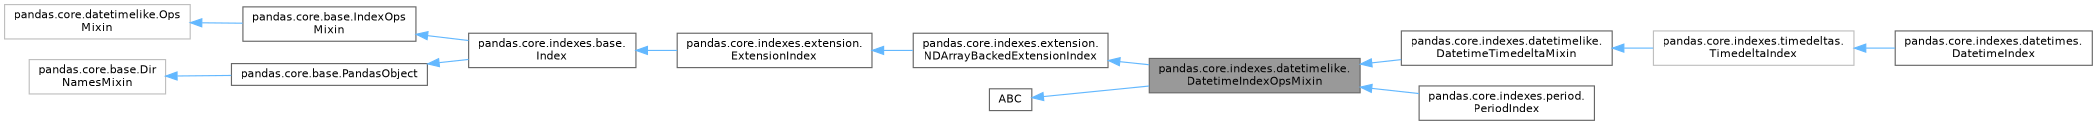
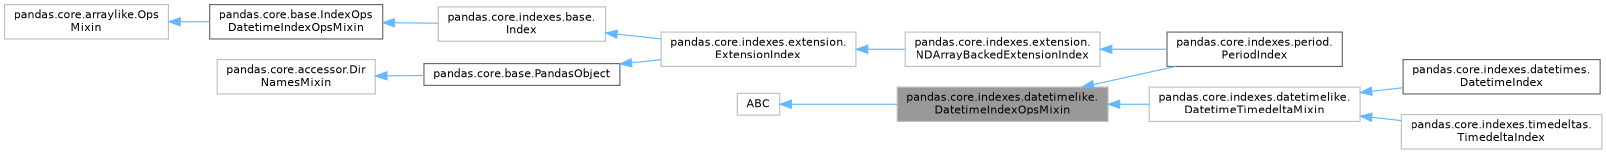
node "pandas.core.datetimelike.Ops Mixin": label "pandas.core.datetimelike.Ops Mixin" -> "pandas.core.arraylike.Ops Mixin"
node "pandas.core.base.IndexOps Mixin": label "pandas.core.base.IndexOps Mixin" -> "pandas.core.base.IndexOps DatetimeIndexOpsMixin"
node "pandas.core.indexes.datetimelike. DatetimeTimedeltaMixin": color gray40 -> grey75
edge "pandas.core.indexes.datetimes. DatetimeIndex" -> "pandas.core.indexes.timedeltas. TimedeltaIndex": now "pandas.core.indexes.datetimes. DatetimeIndex" -> "pandas.core.indexes.datetimelike. DatetimeTimedeltaMixin"
node "pandas.core.indexes.base. Index": color gray40 -> grey75
node "pandas.core.indexes.extension. ExtensionIndex": color gray40 -> grey75
node "pandas.core.indexes.extension. NDArrayBackedExtensionIndex": color gray40 -> grey75
edge "pandas.core.indexes.base. Index" -> "pandas.core.base.PandasObject": now "pandas.core.indexes.extension. ExtensionIndex" -> "pandas.core.base.PandasObject"
edge "pandas.core.indexes.datetimelike. DatetimeIndexOpsMixin" -> "pandas.core.indexes.extension. NDArrayBackedExtensionIndex": now "pandas.core.indexes.period. PeriodIndex" -> "pandas.core.indexes.extension. NDArrayBackedExtensionIndex"
node "pandas.core.indexes.datetimelike. DatetimeIndexOpsMixin": color gray40 -> grey75
node "pandas.core.base.Dir NamesMixin": label "pandas.core.base.Dir NamesMixin" -> "pandas.core.accessor.Dir NamesMixin"
node "ABC": color gray40 -> grey75
